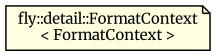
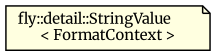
node "fly::detail::FormatContext < FormatContext >": label "fly::detail::FormatContext < FormatContext >" -> "fly::detail::StringValue < FormatContext >"
